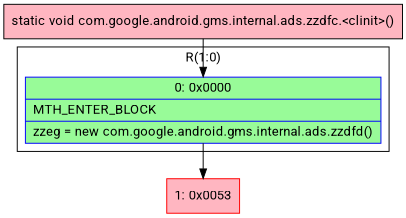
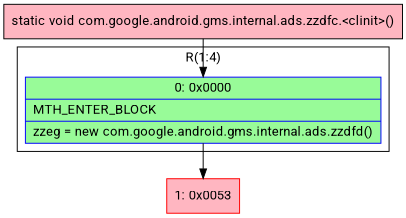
cluster "R(1:0)": label "R(1:0)" -> "R(1:4)"
